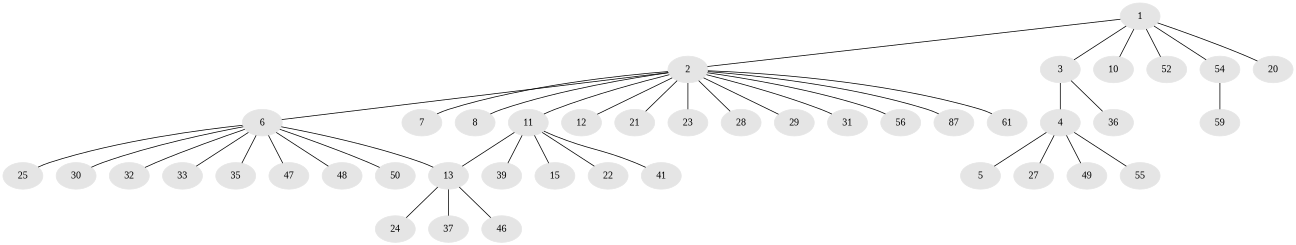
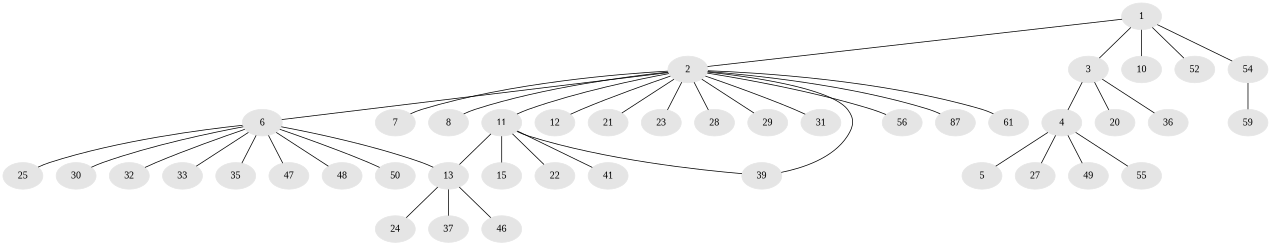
edge "1" -- "20": now "3" -- "20"
edge "2" -- "39": added
